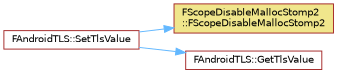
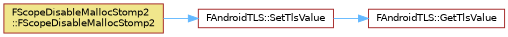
edge "FAndroidTLS::SetTlsValue" -> "FScopeDisableMallocStomp2 ::FScopeDisableMallocStomp2": reversed
